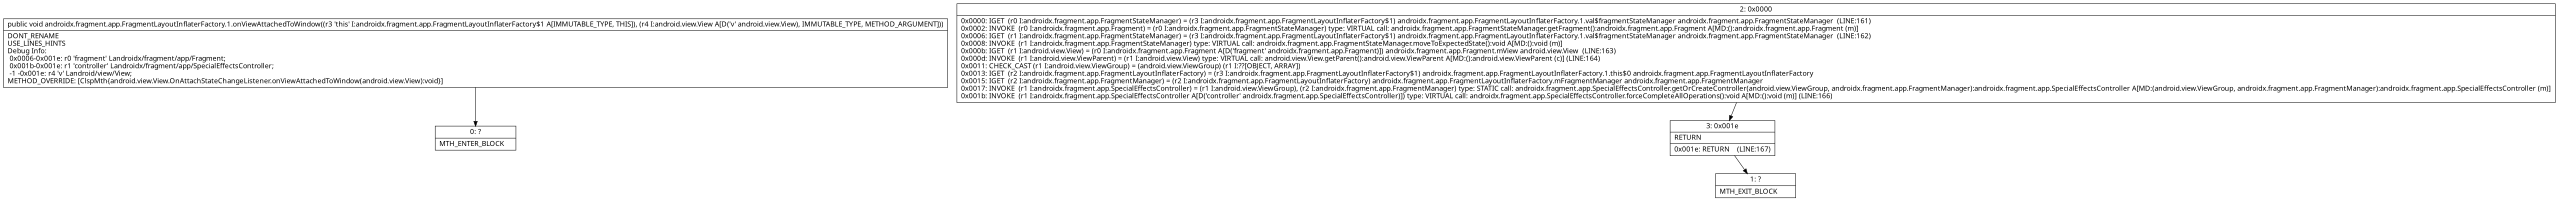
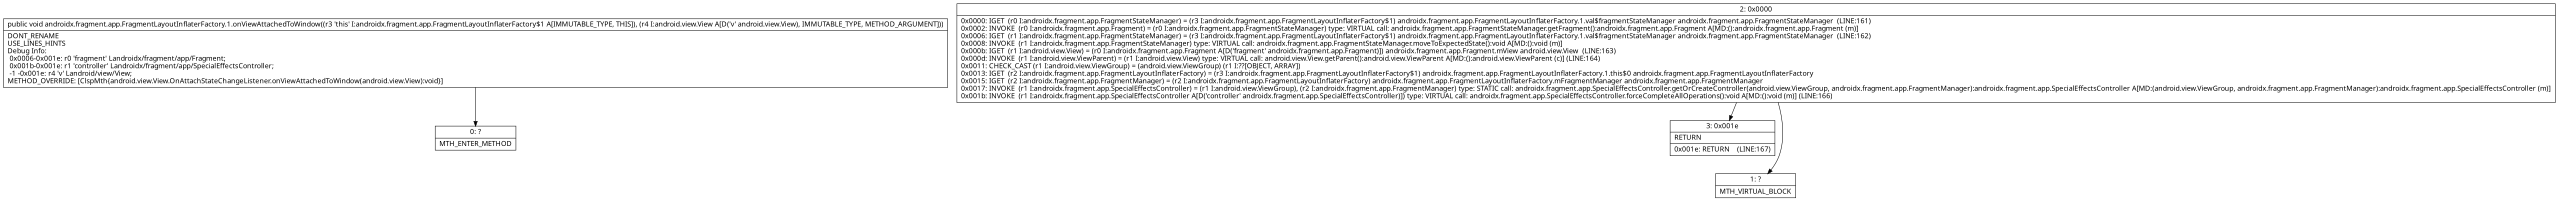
node "0: ?": text "MTH_ENTER_BLOCK" -> "MTH_ENTER_METHOD"
edge "3: 0x001e" -> "1: ?": now "2: 0x0000" -> "1: ?"
node "1: ?": text "MTH_EXIT_BLOCK" -> "MTH_VIRTUAL_BLOCK"
